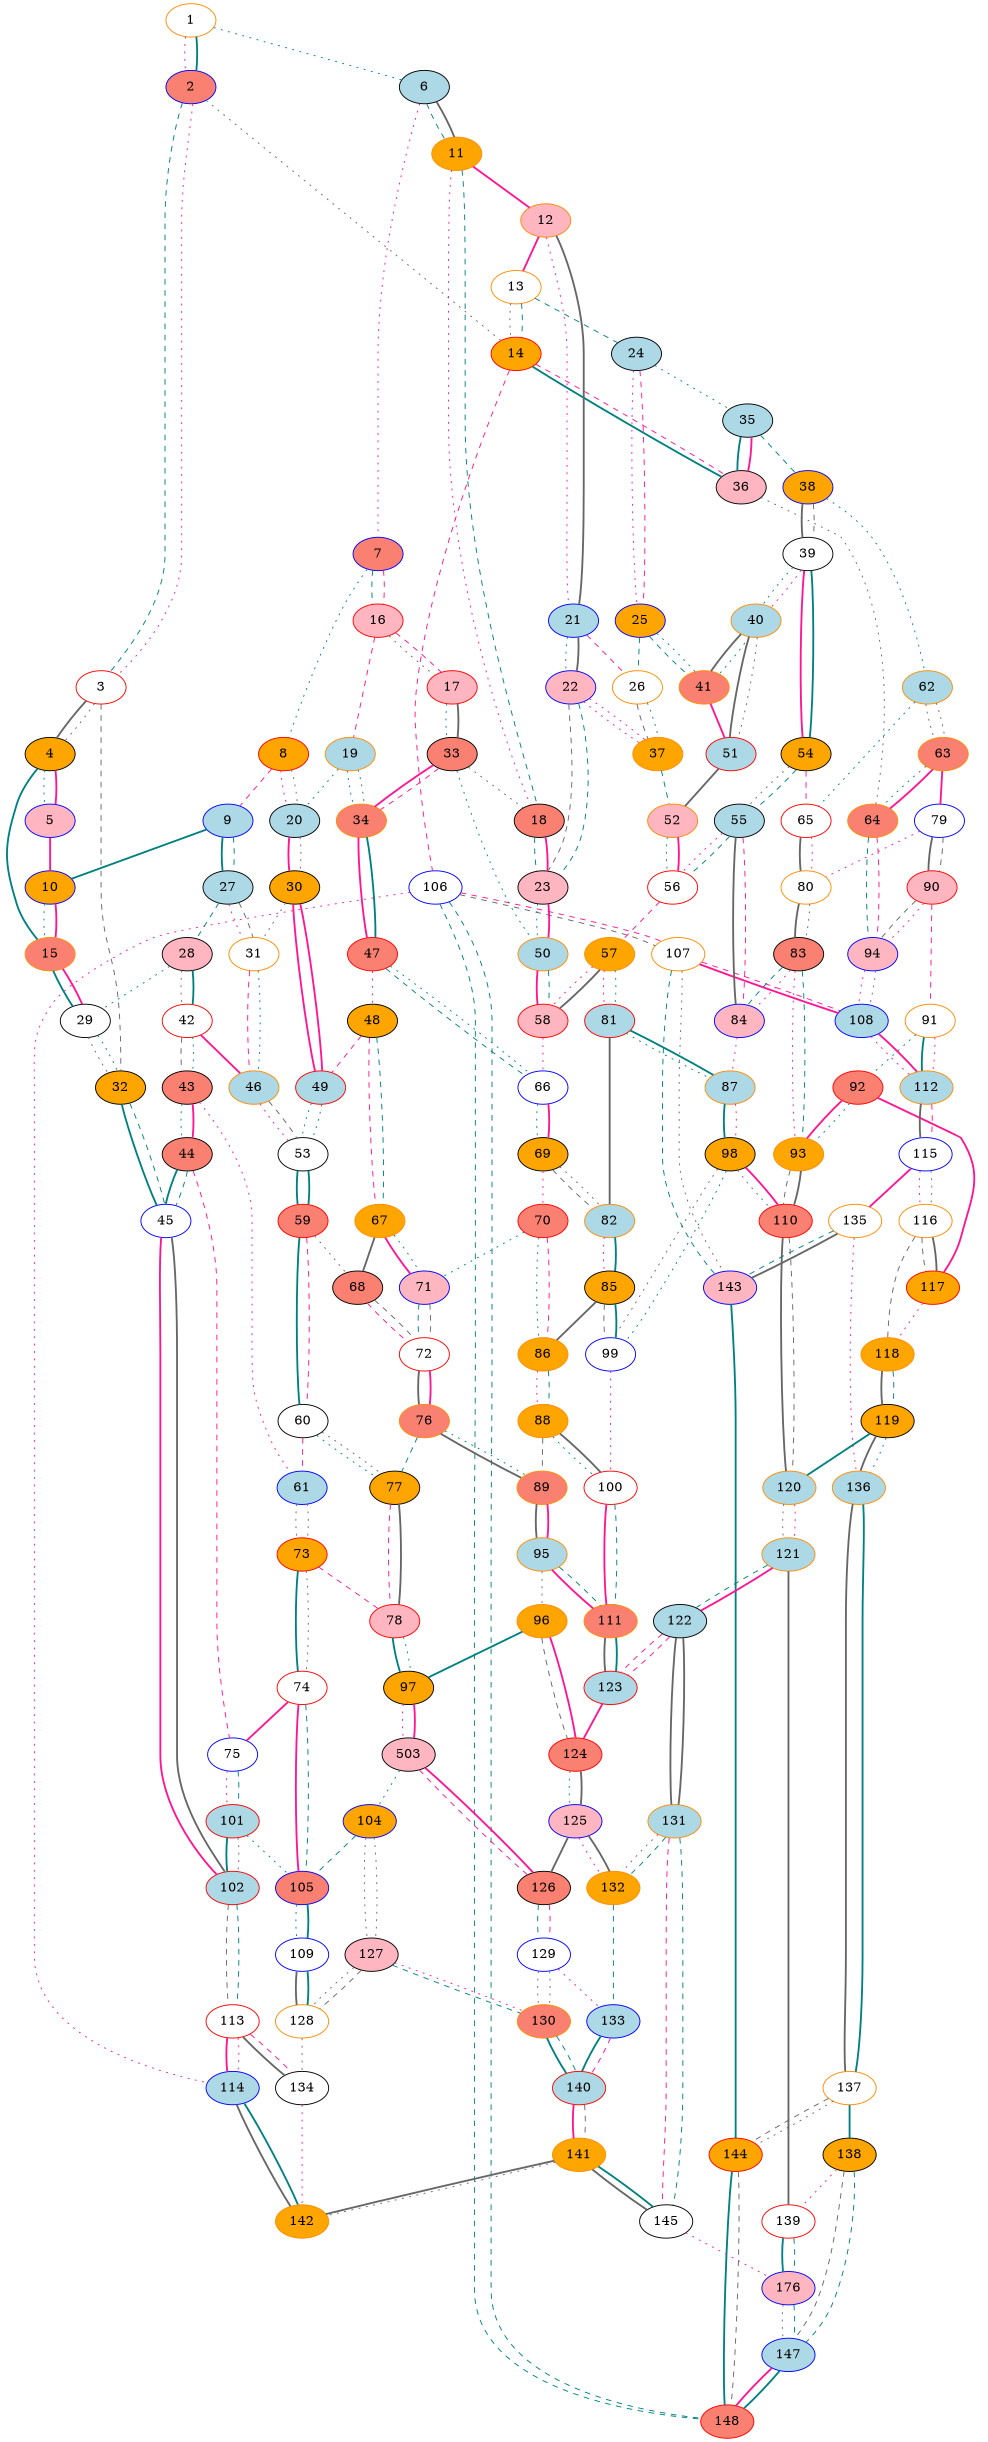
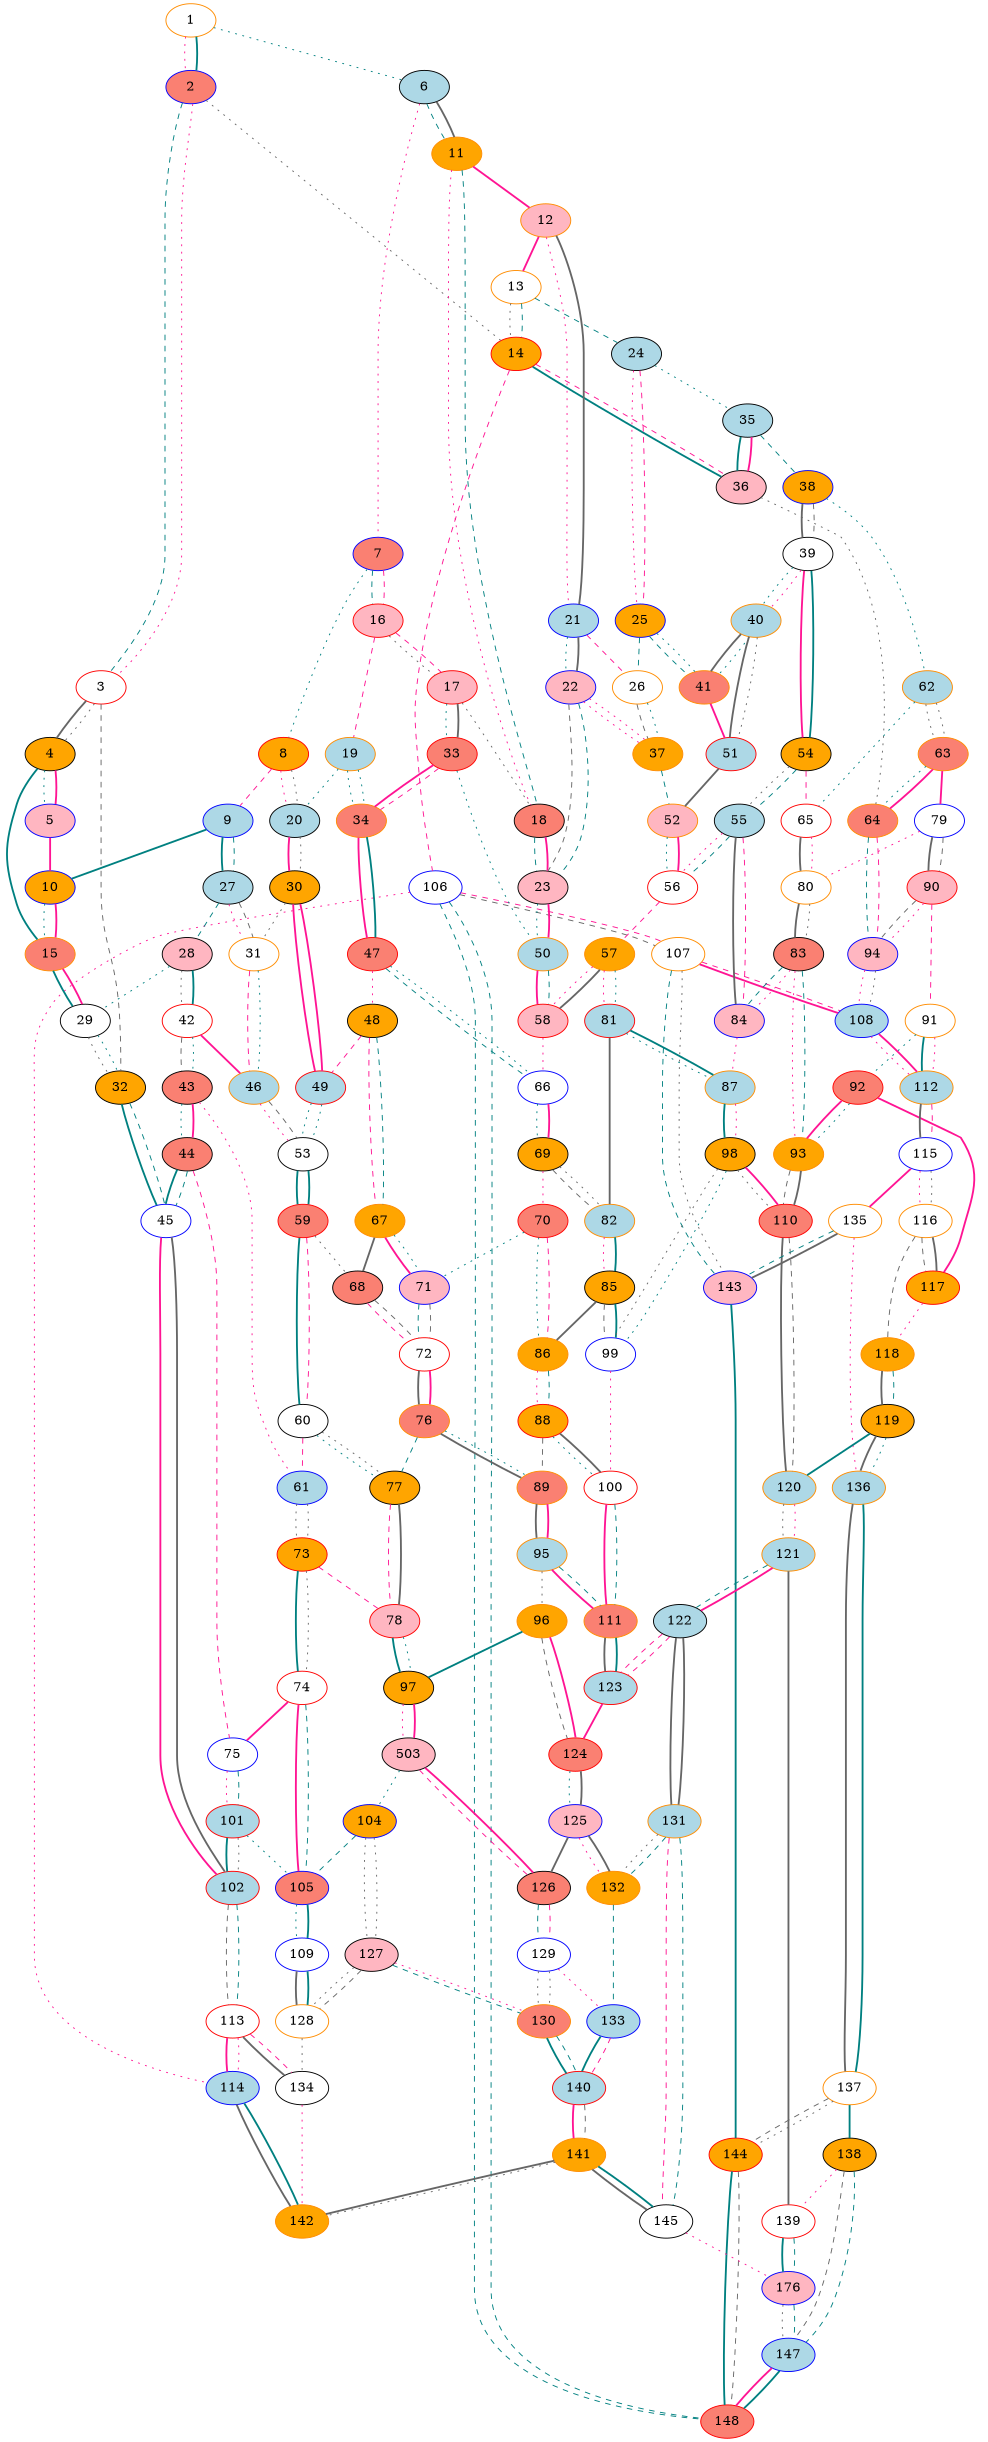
node "33": color black -> red
edge "33" -- "18": now "17" -- "18"
node "88": color darkorange -> red
